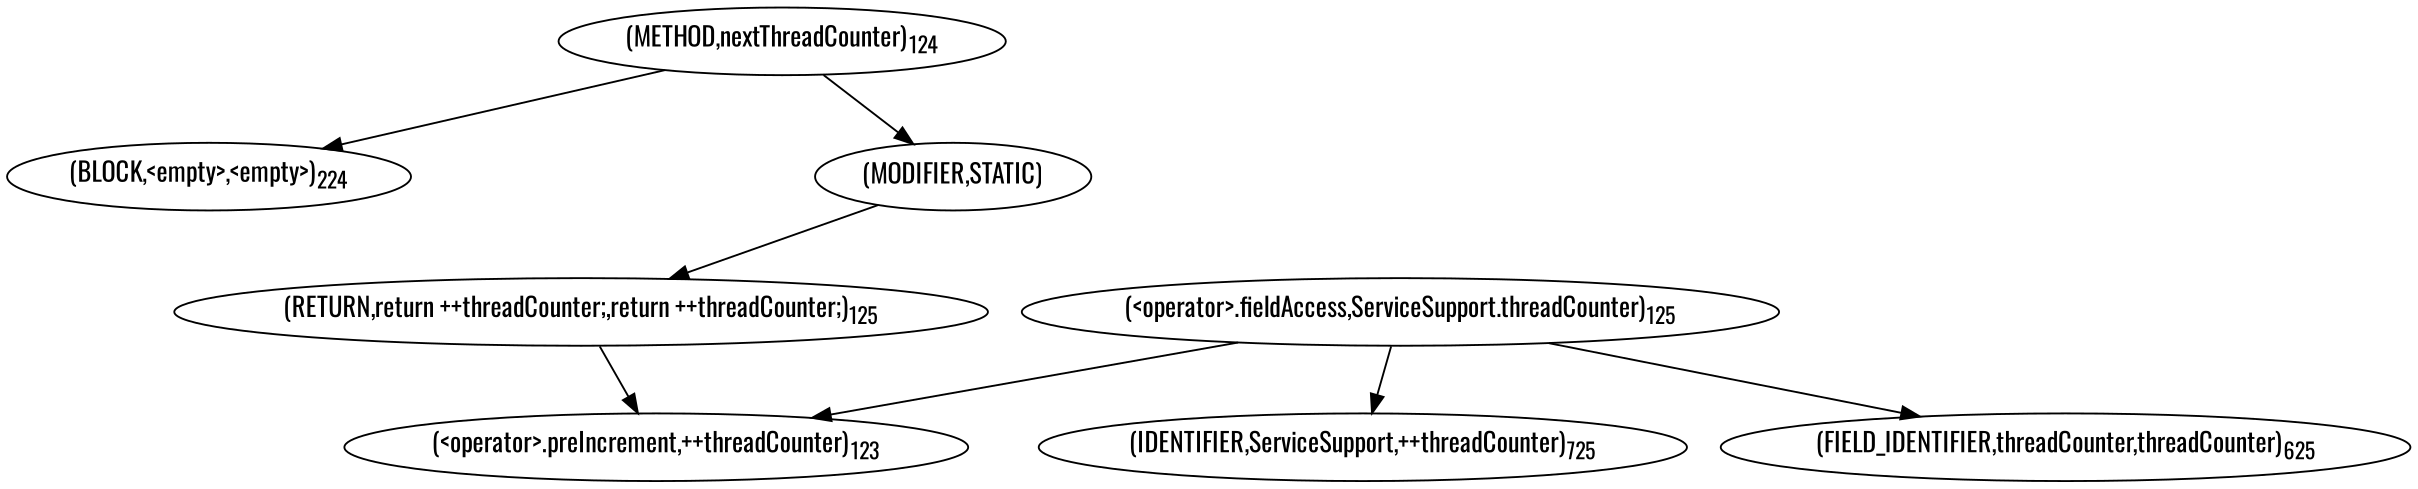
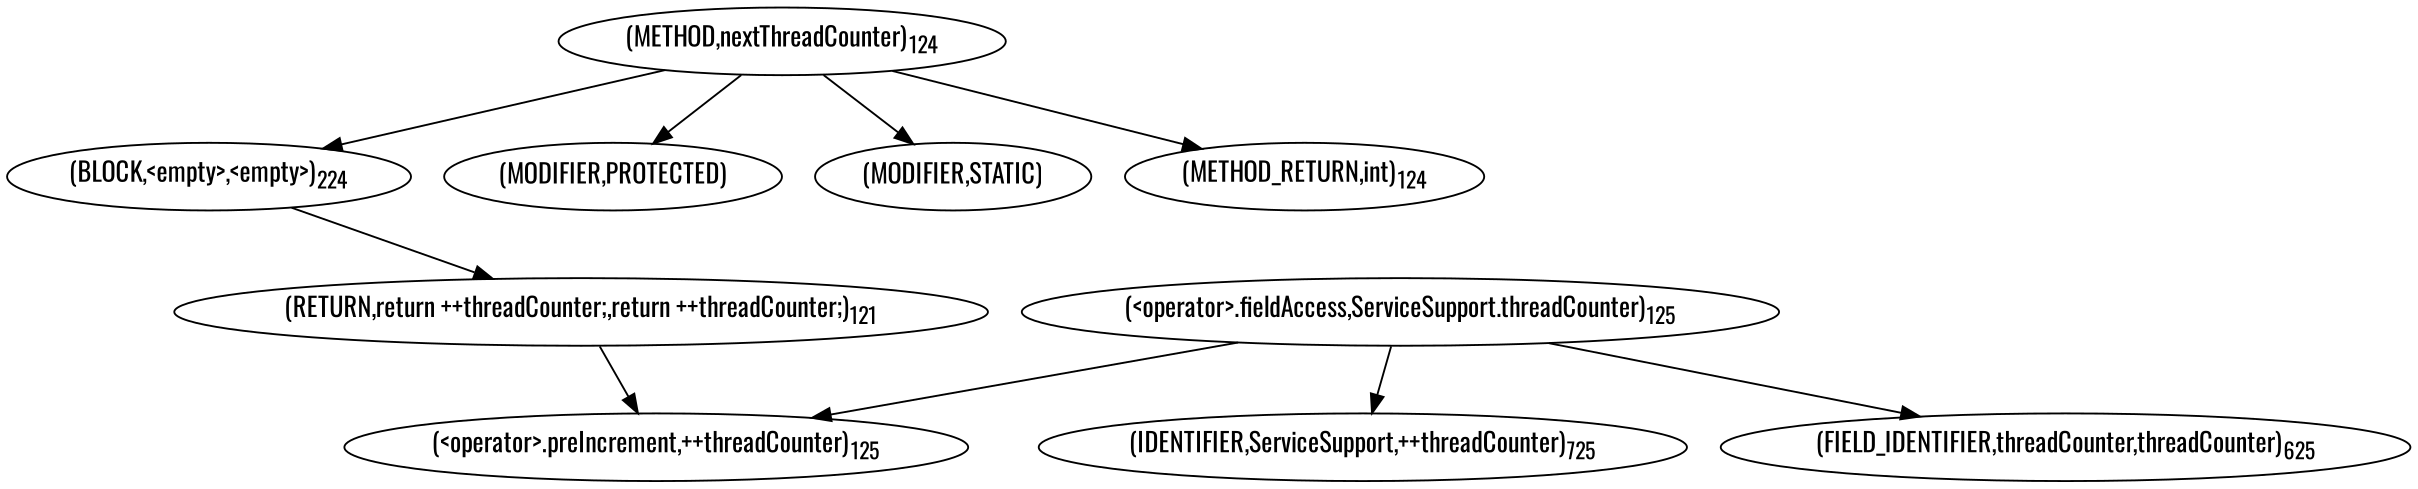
node "(MODIFIER,PROTECTED)": added
node "(METHOD_RETURN,int)": added
edge "(MODIFIER,STATIC)" -> "(RETURN,return ++threadCounter;,return ++threadCounter;)": now "(BLOCK,<empty>,<empty>)" -> "(RETURN,return ++threadCounter;,return ++threadCounter;)"
node "(RETURN,return ++threadCounter;,return ++threadCounter;)": text "125" -> "121"
node "(<operator>.preIncrement,++threadCounter)": text "123" -> "125"
